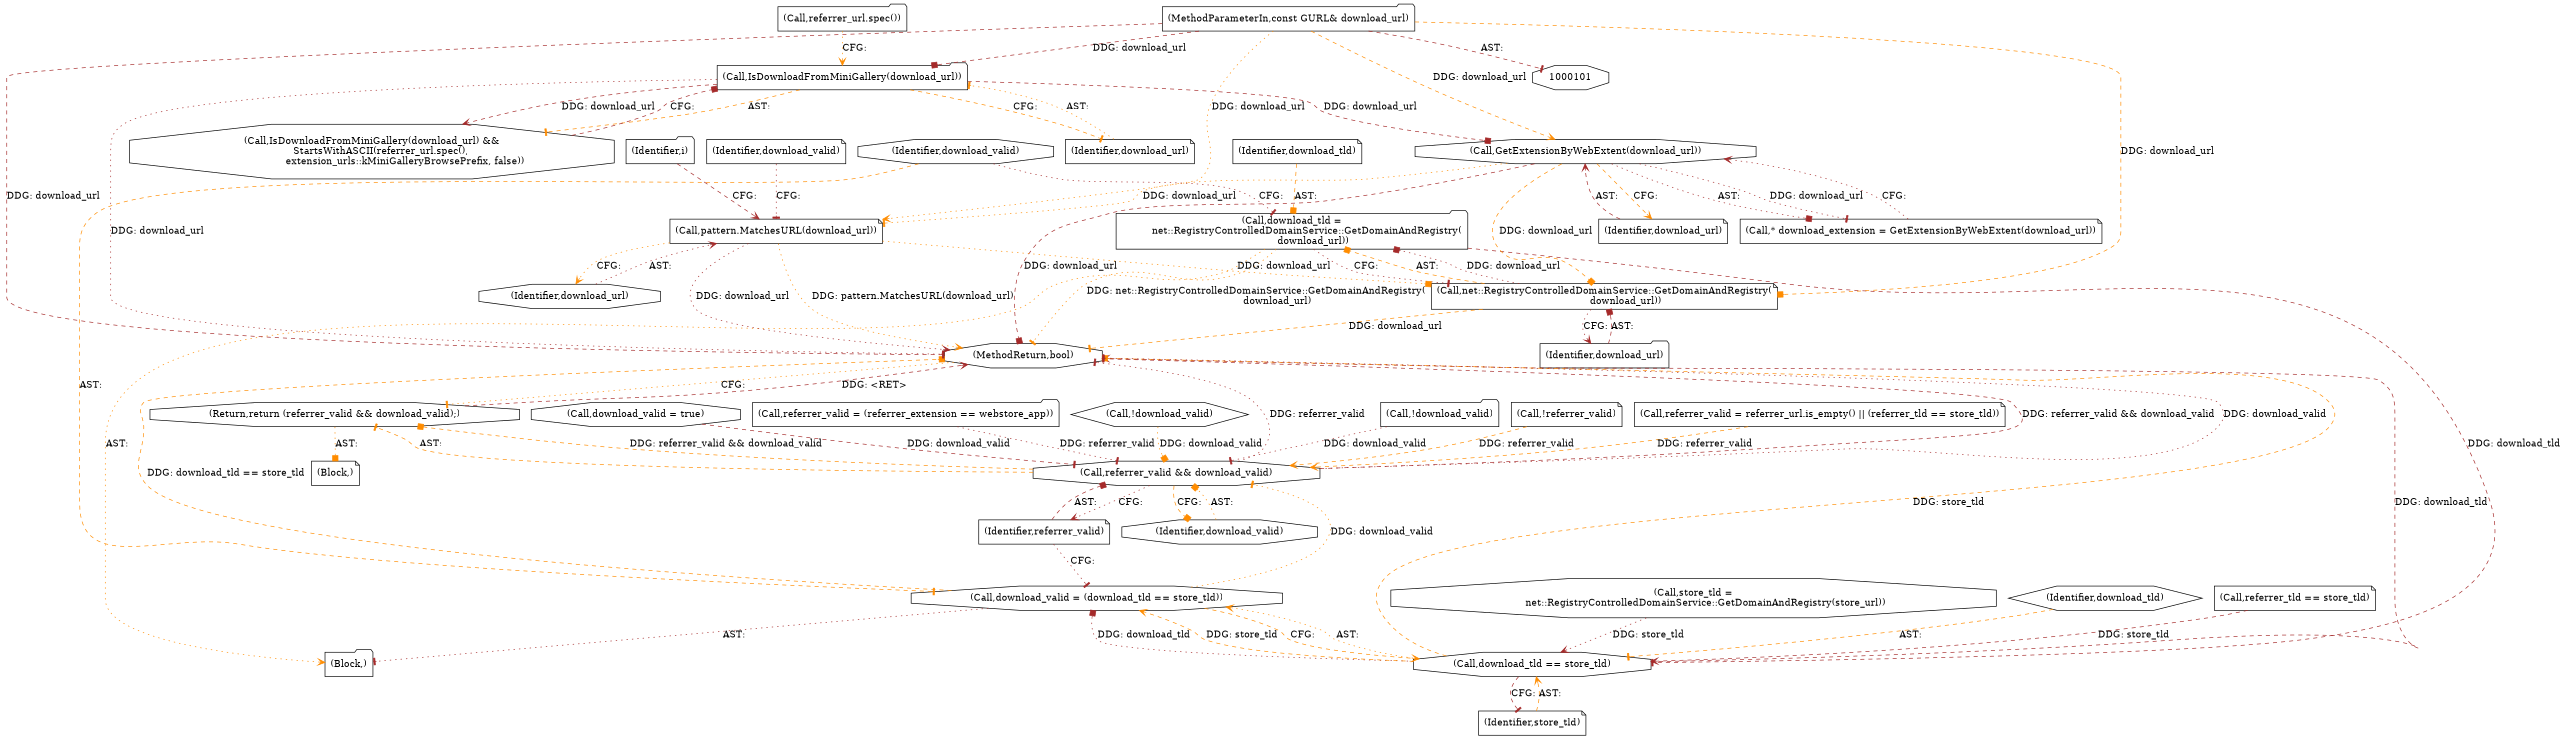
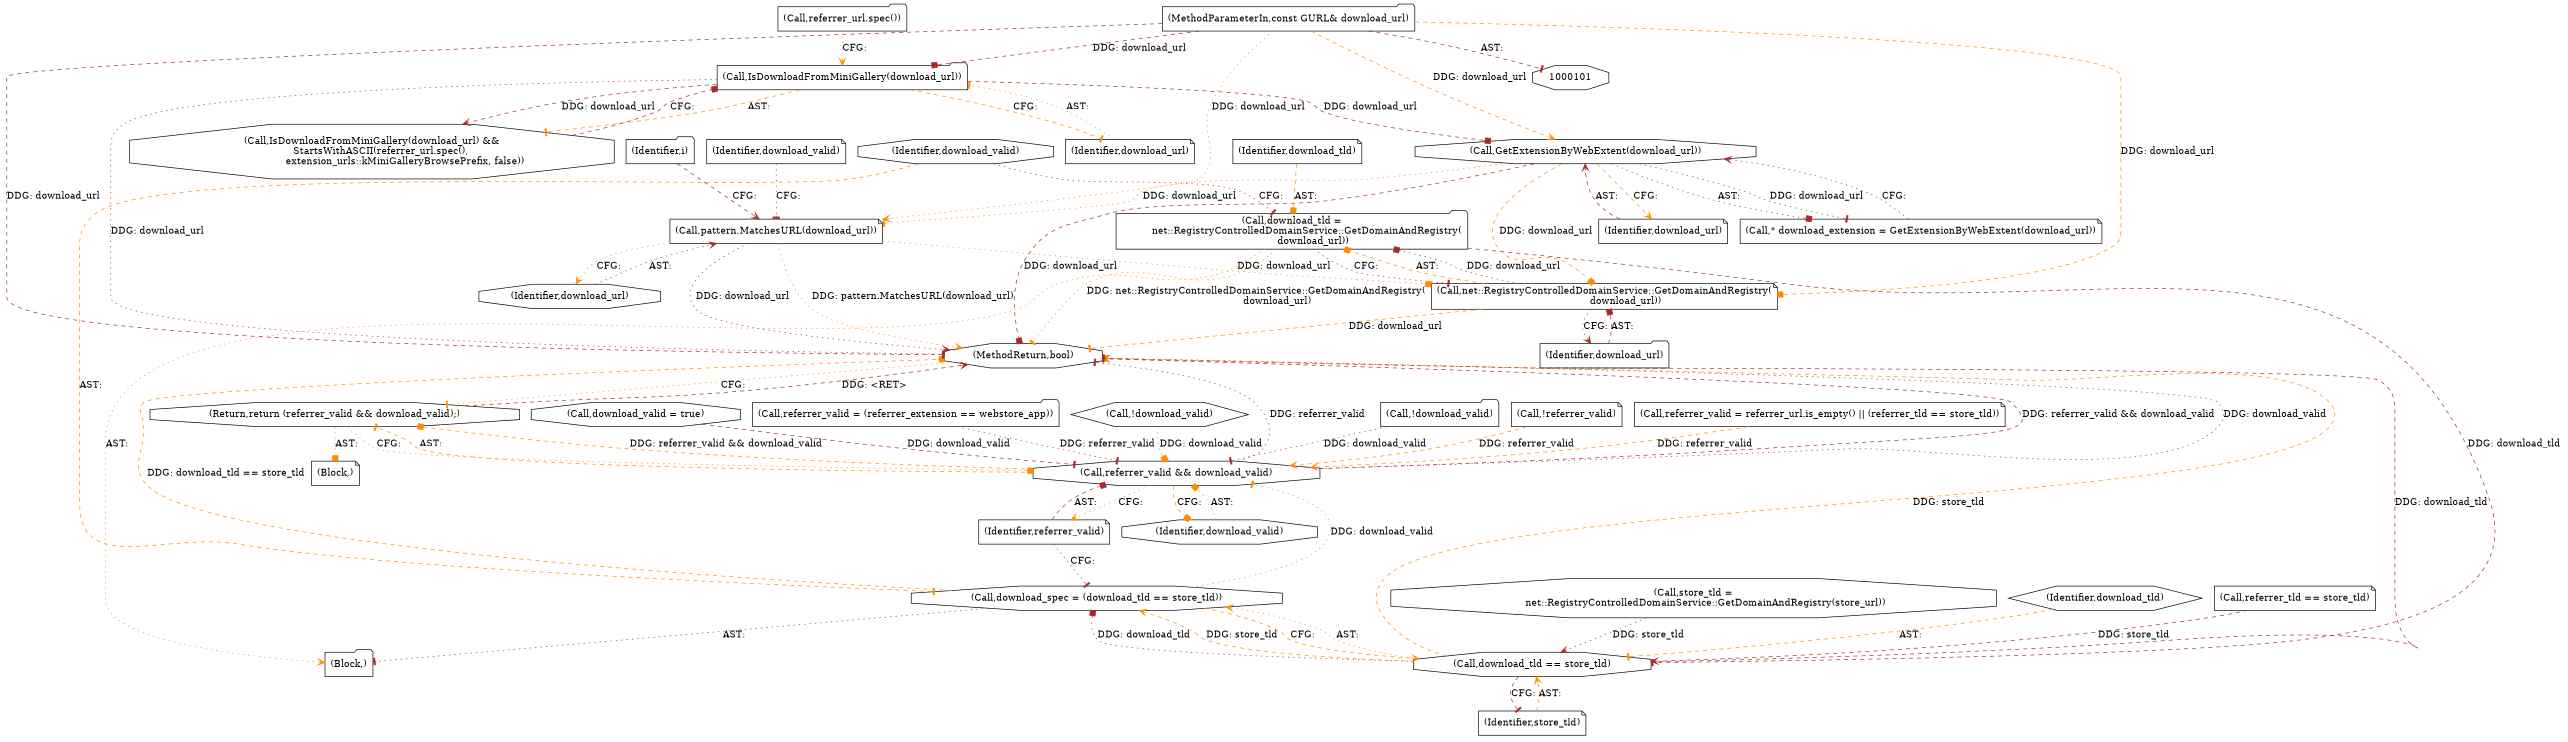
edge "(Return,return (referrer_valid && download_valid);)" -> "(Call,referrer_valid && download_valid)": added, label "CFG:"
edge "(Call,referrer_valid && download_valid)" -> "(Identifier,referrer_valid)": color brown -> darkorange
node "(Call,download_valid = (download_tld == store_tld))": label "(Call,download_valid = (download_tld == store_tld))" -> "(Call,download_spec = (download_tld == store_tld))"
